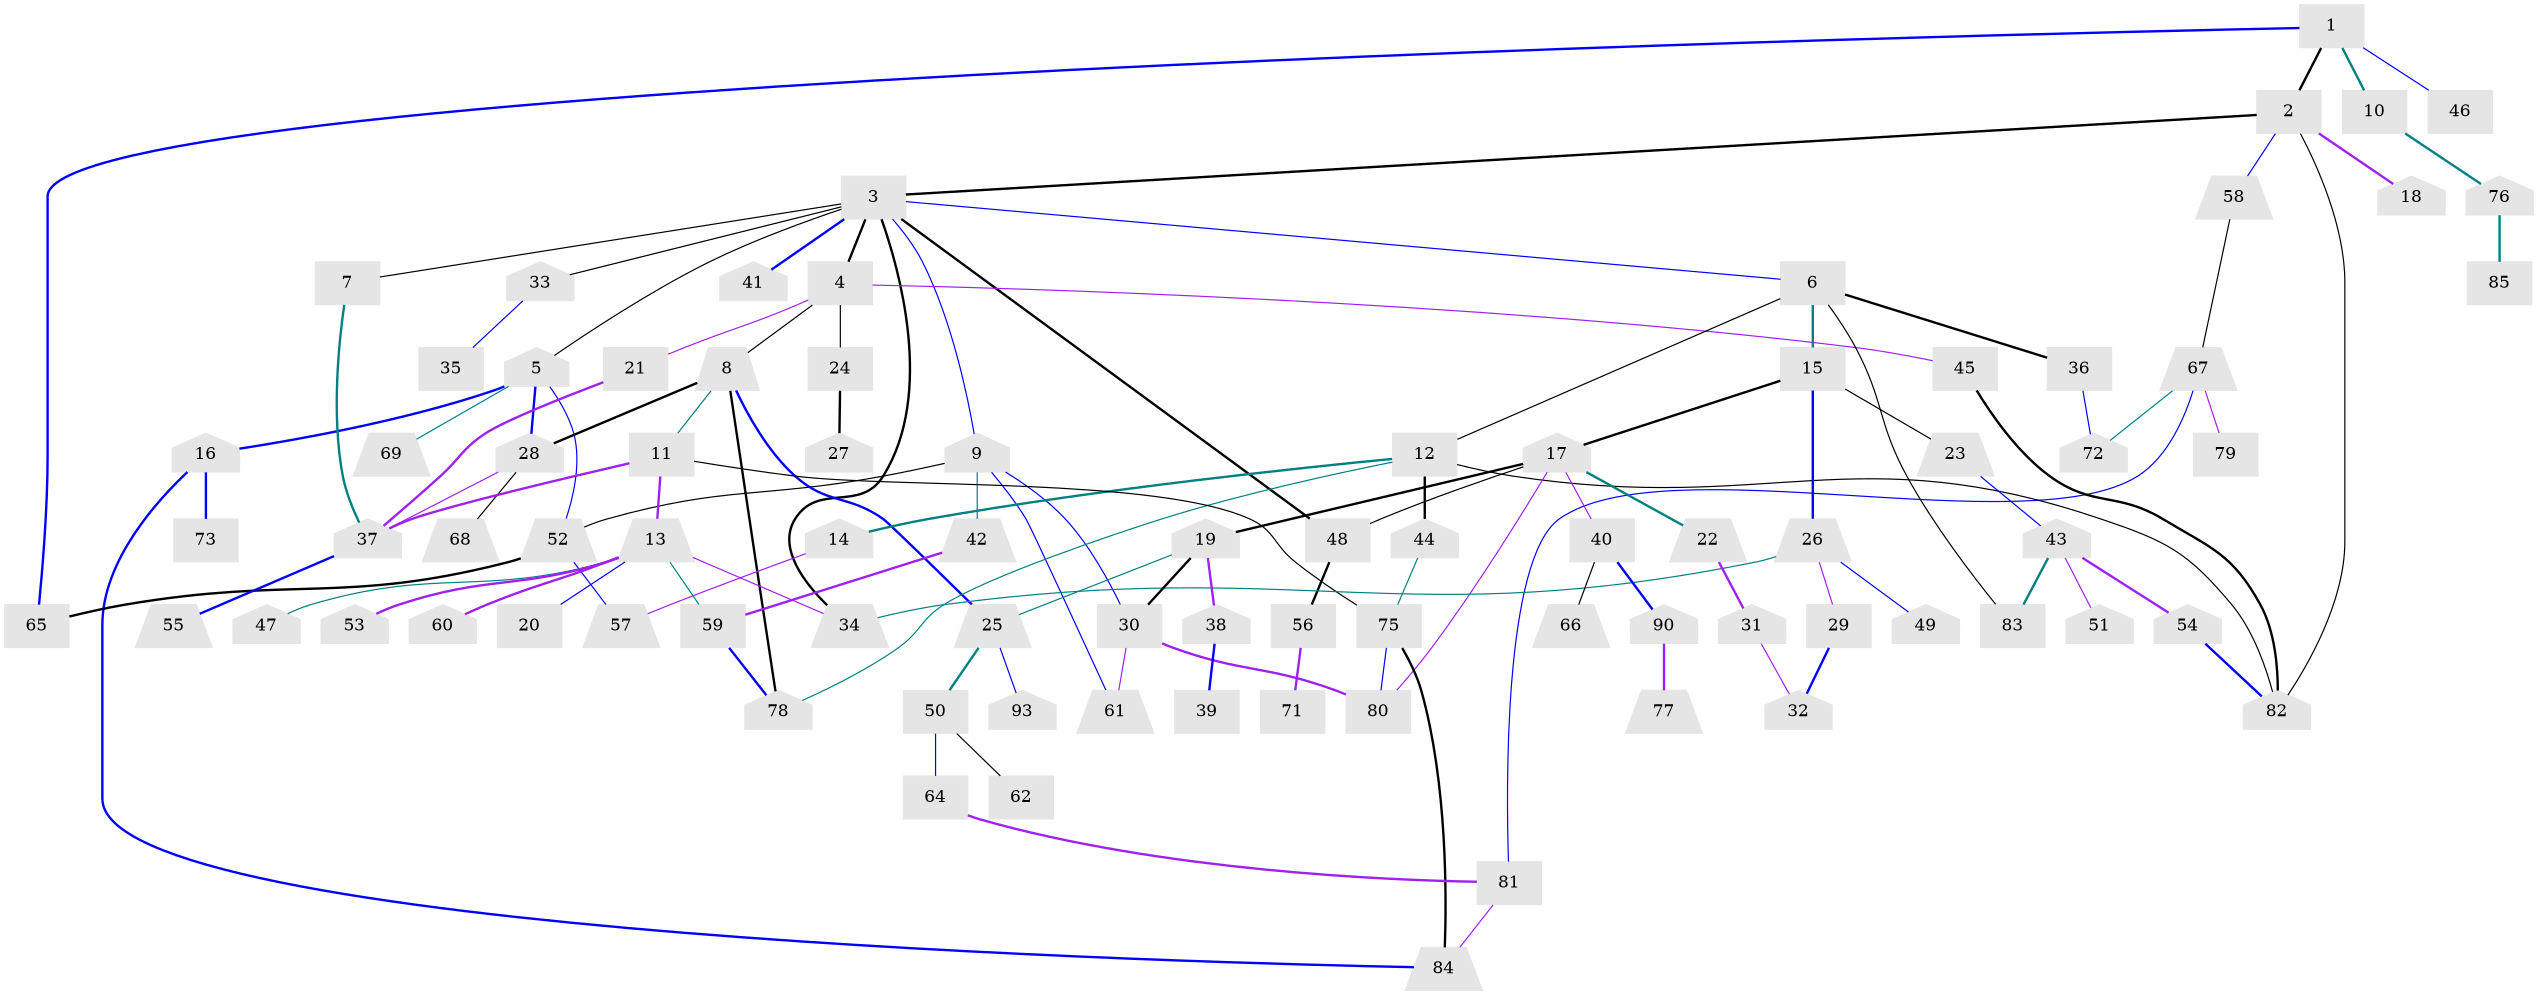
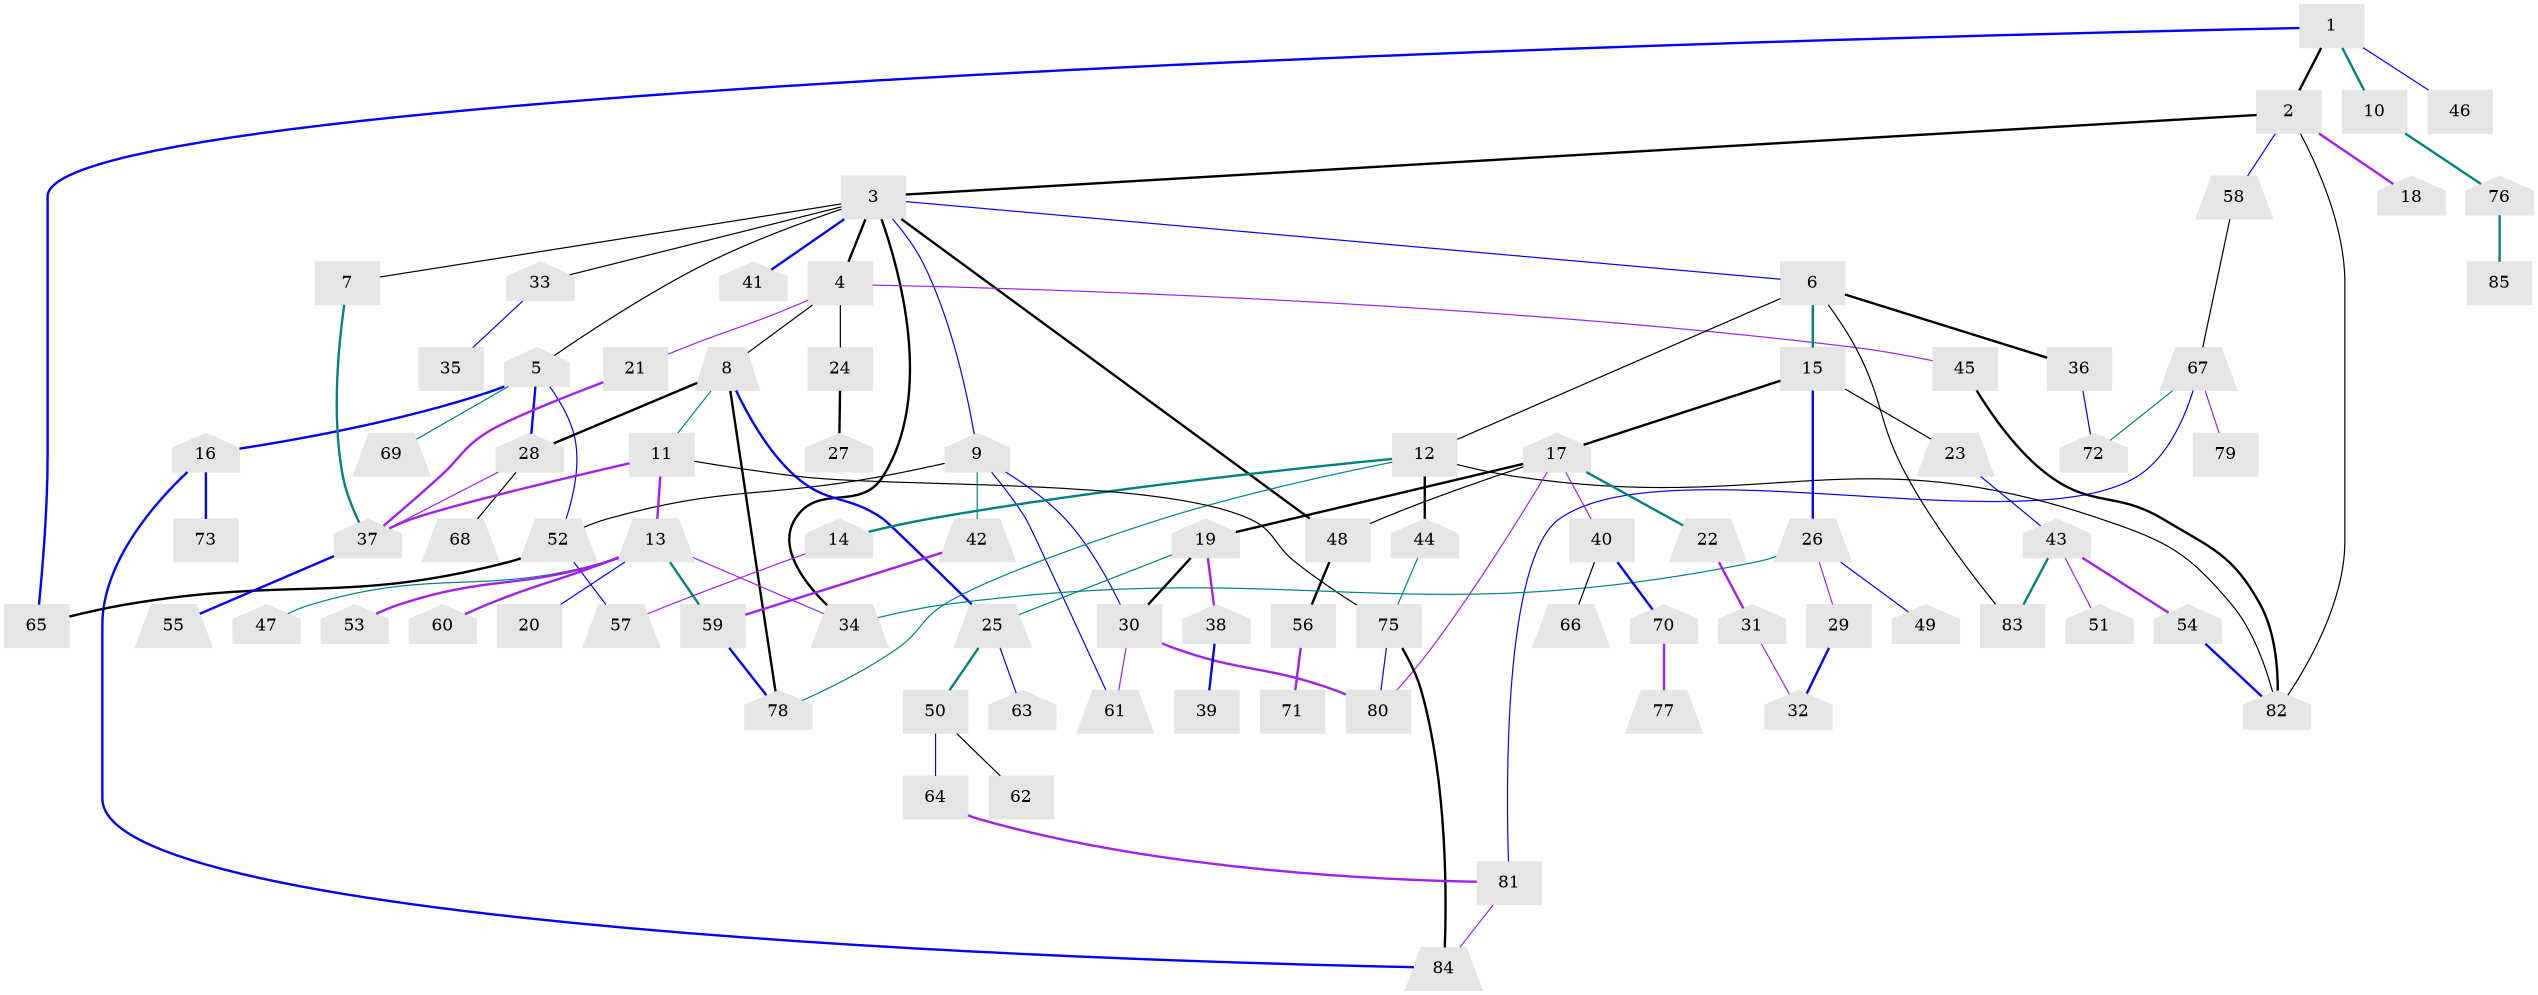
edge "13" -- "59": style solid -> bold
node "90": label "90" -> "70"
node "93": label "93" -> "63"
